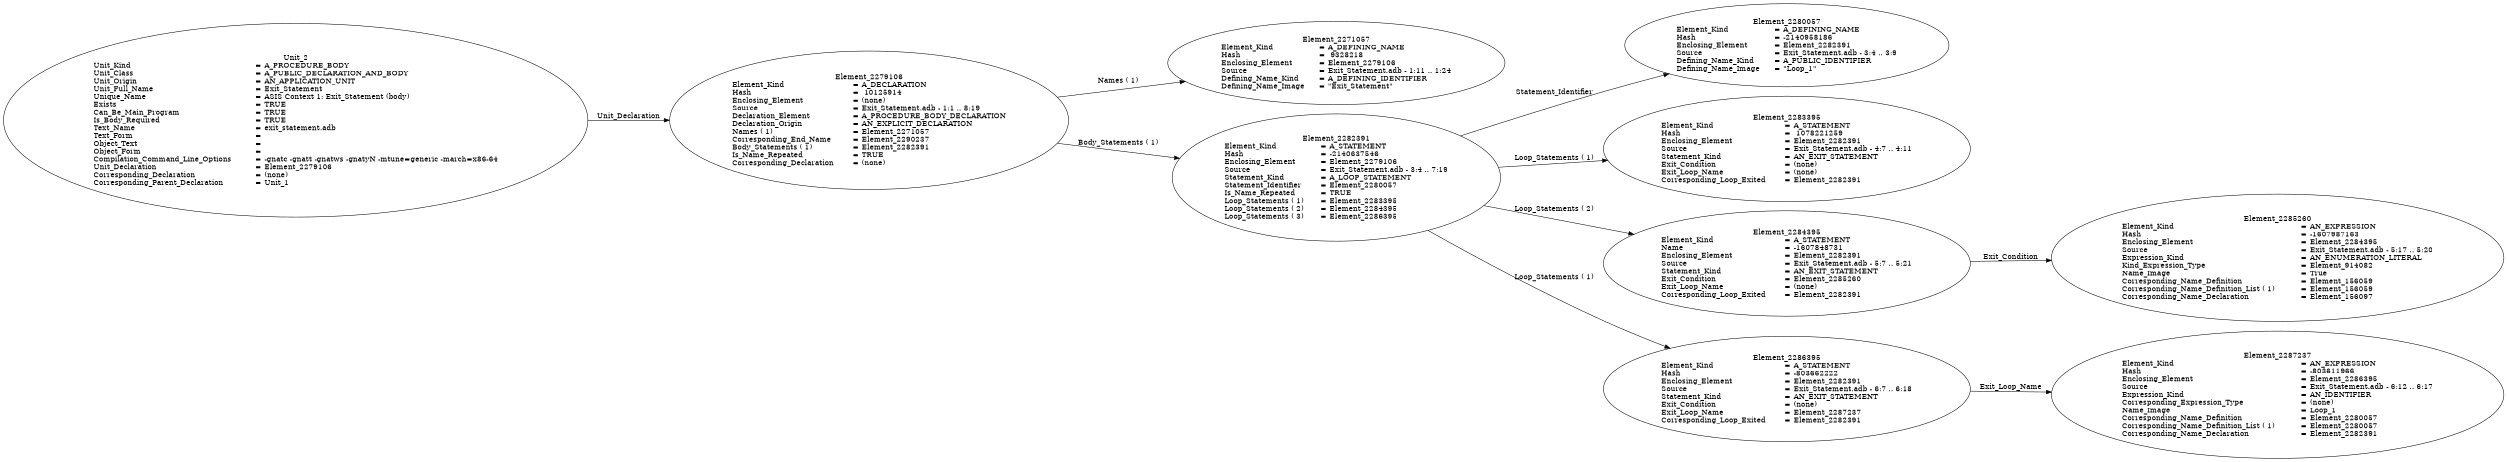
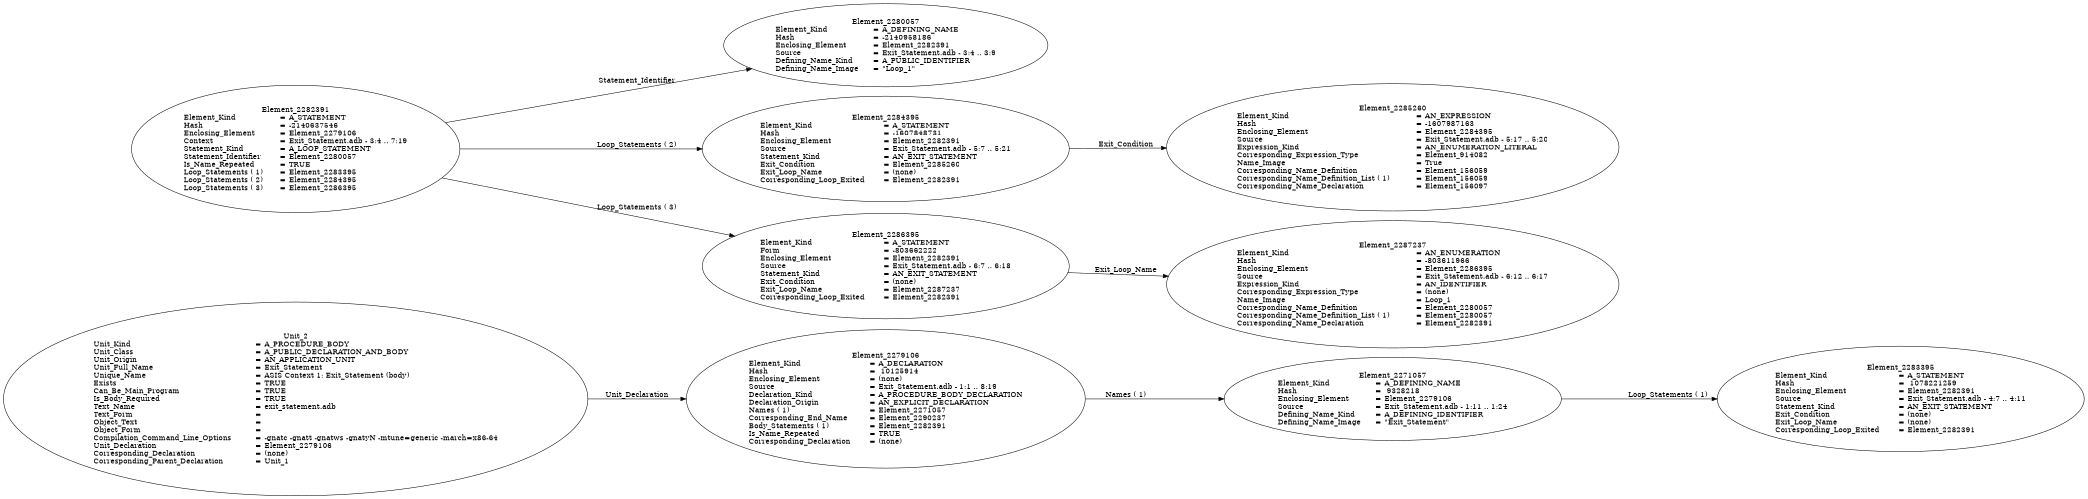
node "Element_2279106": text "Declaration_Element" -> "Declaration_Kind"
edge "Element_2279106" -> "Element_2282391": removed, label "Body_Statements ( 1)"
edge "Element_2282391" -> "Element_2283395": now "Element_2271057" -> "Element_2283395"
node "Element_2282391": text "Source" -> "Context"
node "Element_2284395": text "Name" -> "Hash"
node "Element_2285260": text "Kind_Expression_Type" -> "Corresponding_Expression_Type"
edge "Element_2282391" -> "Element_2286395": label "Loop_Statements ( 1)" -> "Loop_Statements ( 3)"
node "Element_2287237": text "AN_EXPRESSION" -> "AN_ENUMERATION"
node "Element_2286395": text "Hash" -> "Form"
